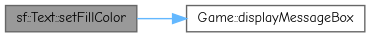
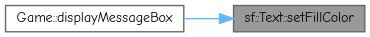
edge "sf::Text::setFillColor" -> "Game::displayMessageBox": reversed
